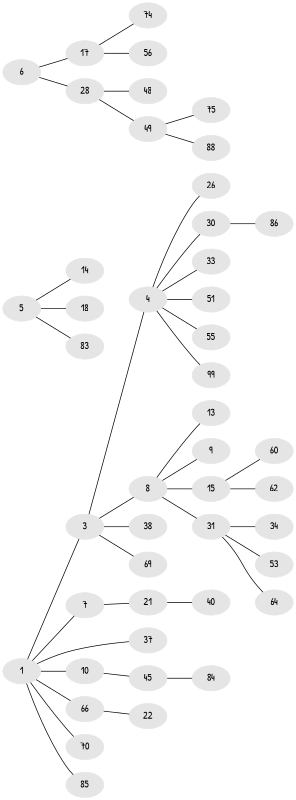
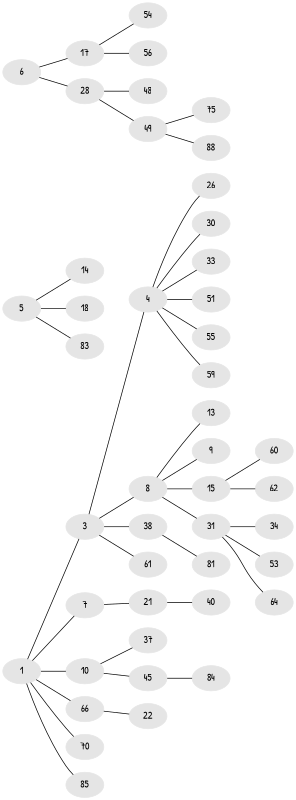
node "74": label "74" -> "54"
node "86": removed
node "99": label "99" -> "59"
node "69": label "69" -> "61"
node "81": added
edge "37" -- "1": now "37" -- "10"
